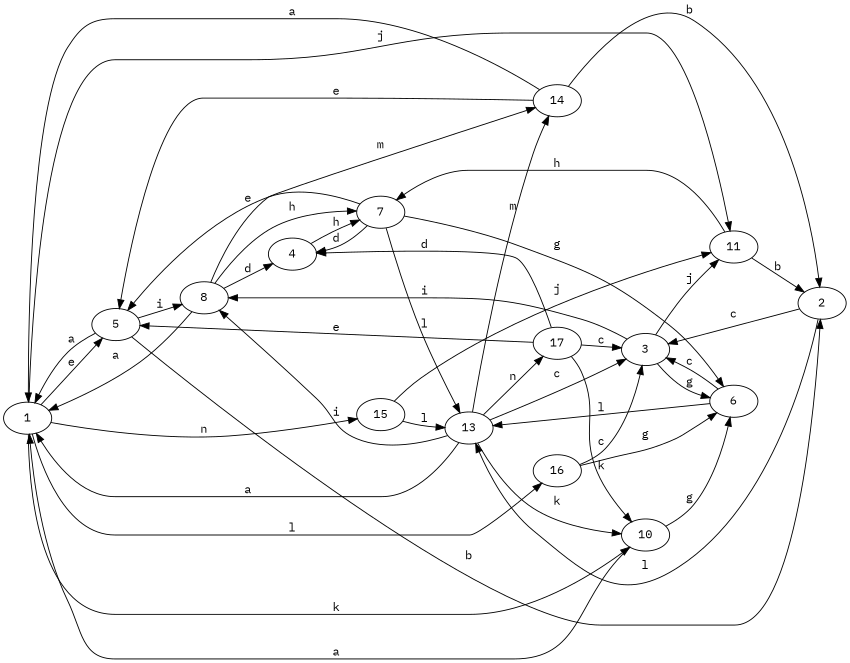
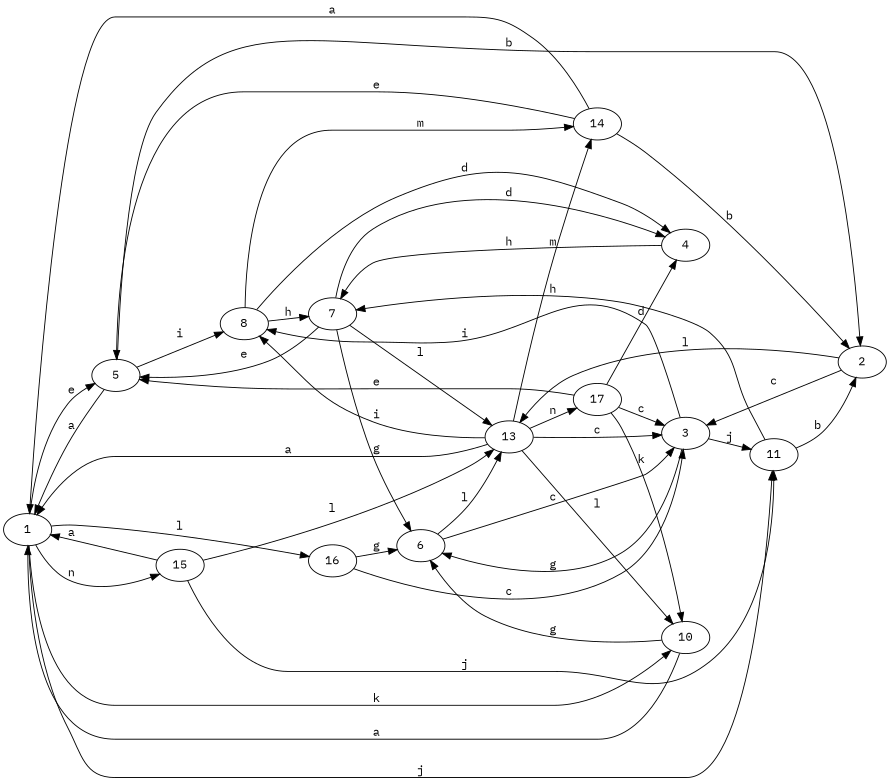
edge "8" -> "1": now "15" -> "1"
edge "13" -> "10": label "k" -> "l"
